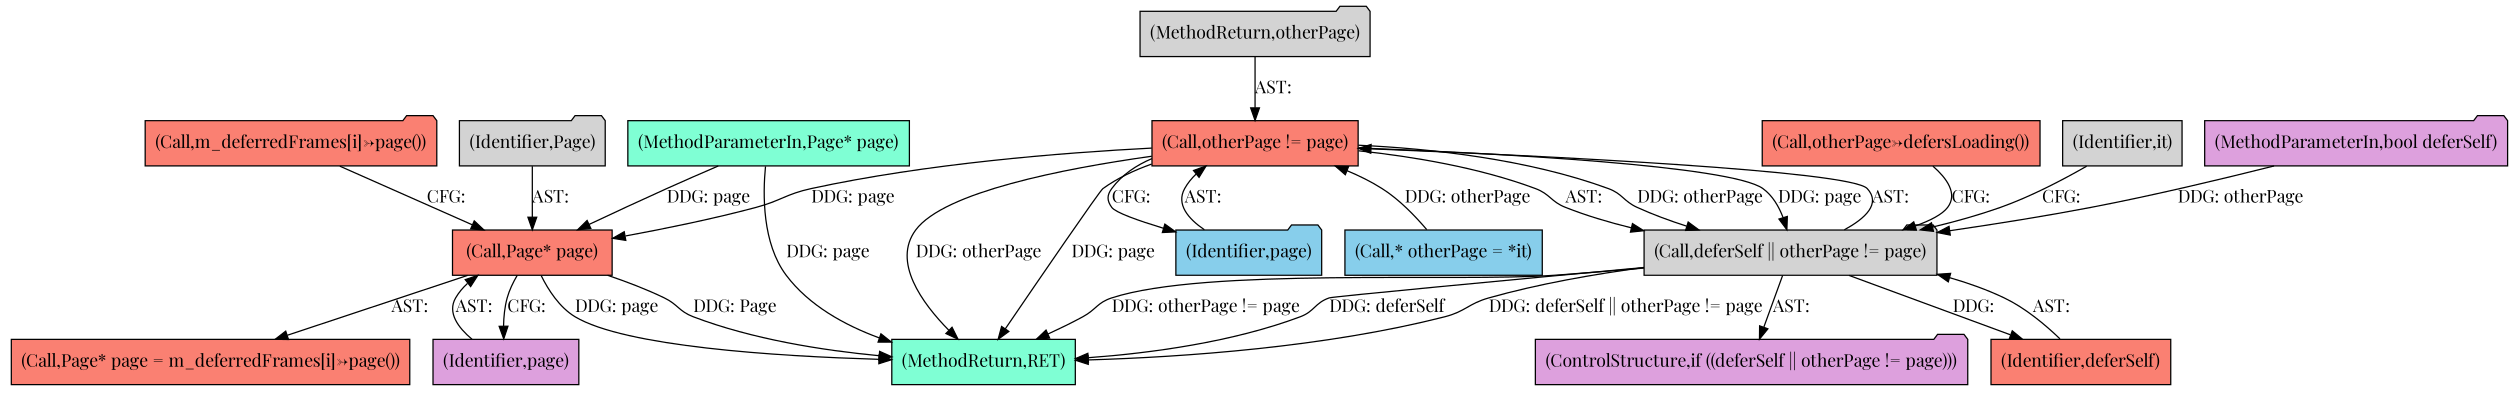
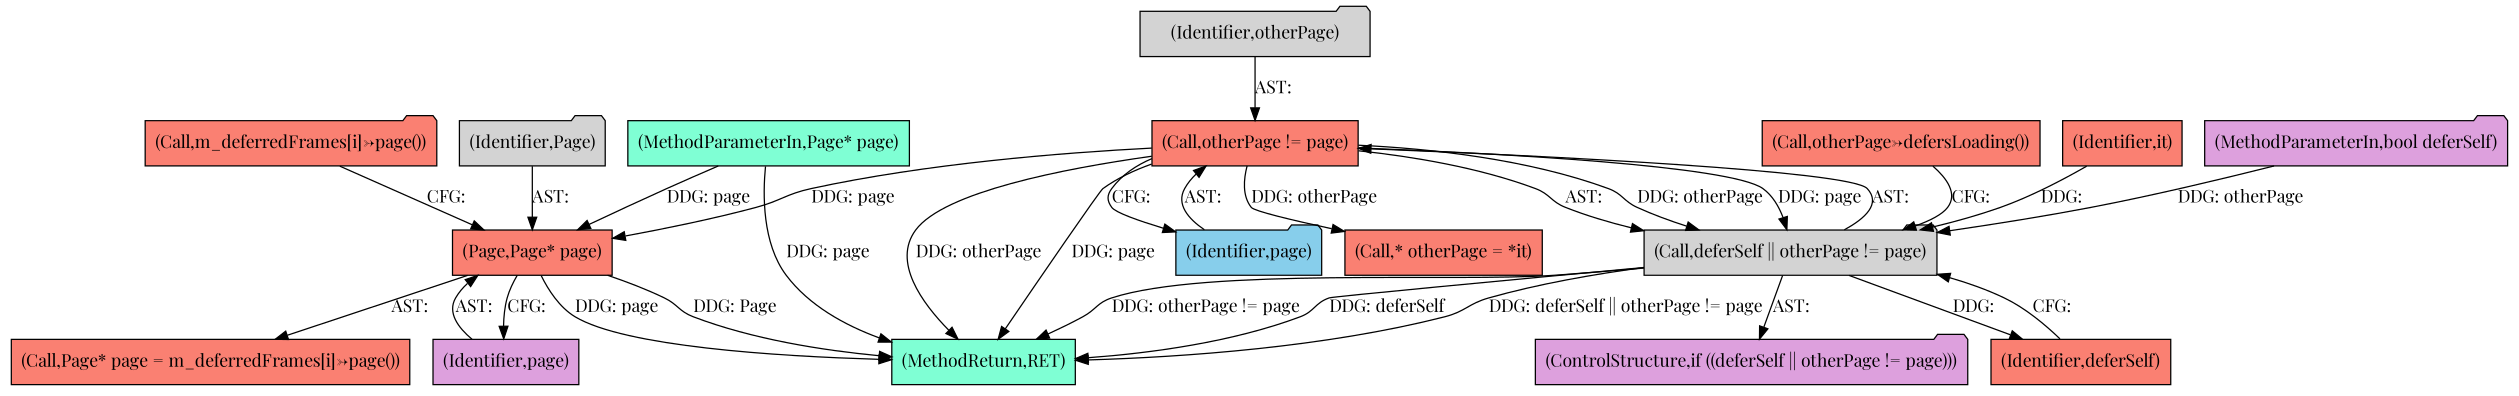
node "(MethodReturn,otherPage)": label "(MethodReturn,otherPage)" -> "(Identifier,otherPage)"
node "(Identifier,it)": fillcolor lightgrey -> salmon
edge "(Call,* otherPage = *it)" -> "(Call,otherPage != page)": reversed
edge "(Identifier,it)" -> "(Call,deferSelf || otherPage != page)": label "CFG: " -> "DDG: "
node "(Call,Page* page)": label "(Call,Page* page)" -> "(Page,Page* page)"
node "(Call,* otherPage = *it)": fillcolor skyblue -> salmon
edge "(Identifier,deferSelf)" -> "(Call,deferSelf || otherPage != page)": label "AST: " -> "CFG: "
